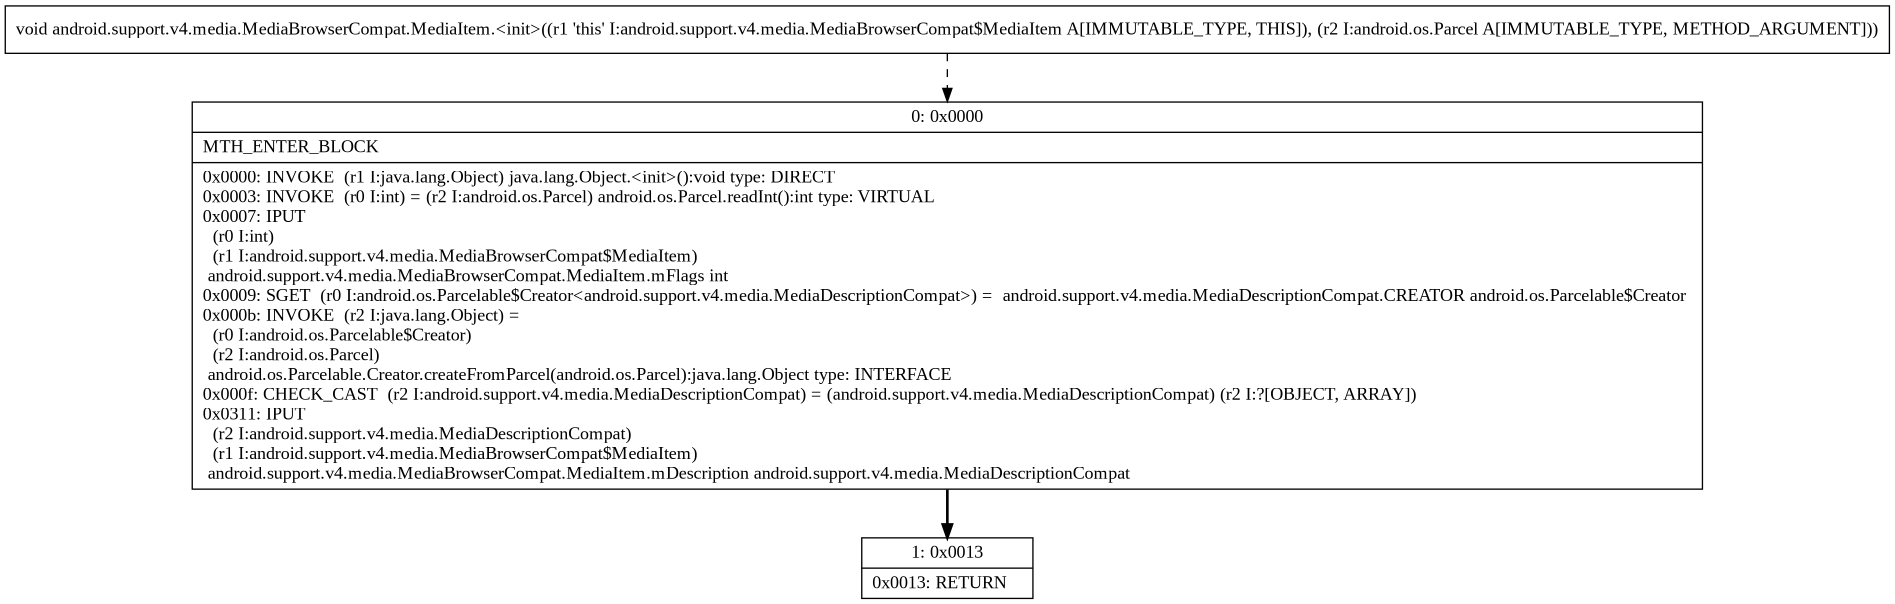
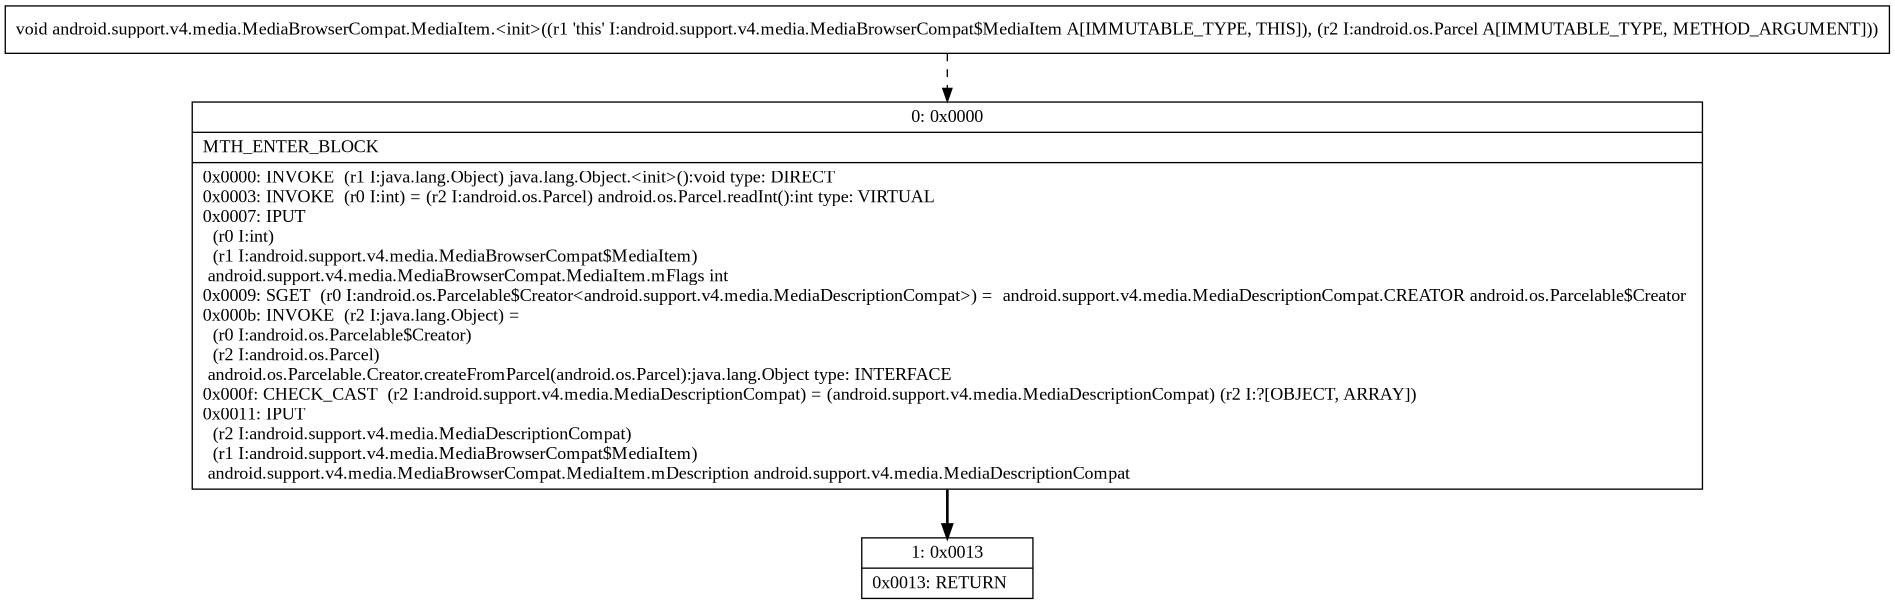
node "0: 0x0000": text "0x0311: IPUT" -> "0x0011: IPUT"
